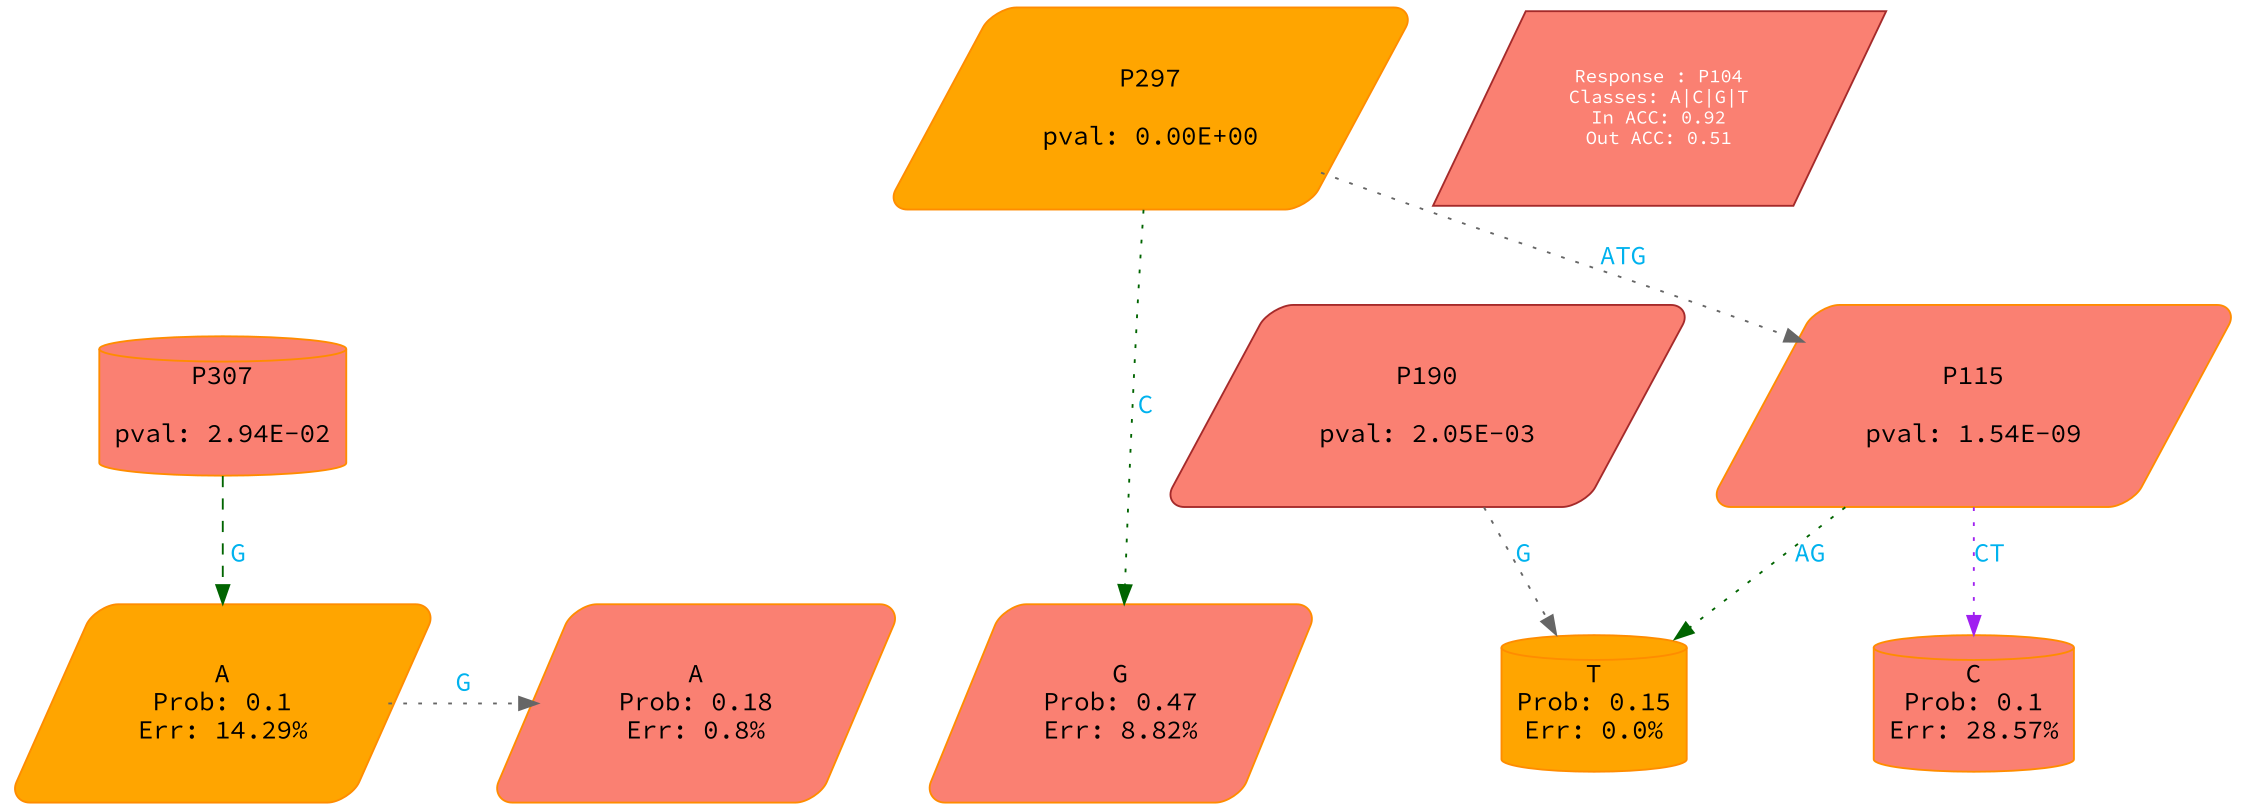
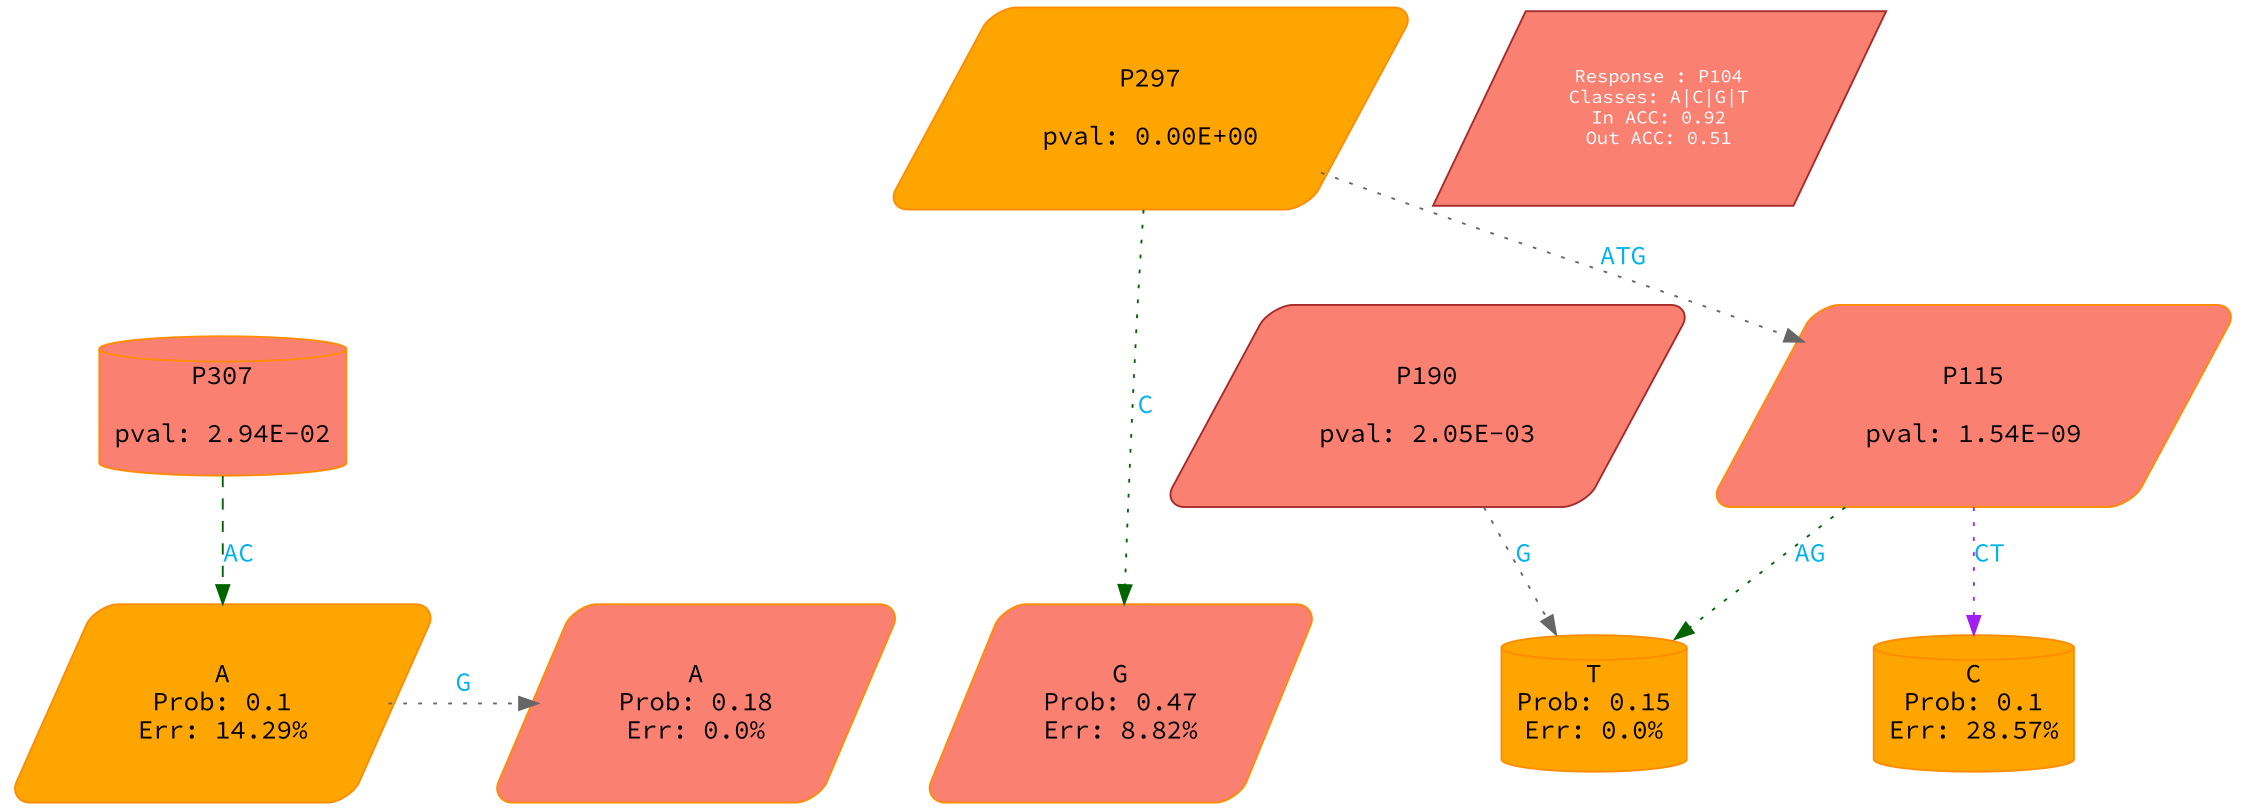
edge "P307 pval: 2.94E-02" -> "A Prob: 0.1 Err: 14.29%": label "G" -> "AC"
node "A Prob: 0.18 Err: 0.8%": label "A Prob: 0.18 Err: 0.8%" -> "A Prob: 0.18 Err: 0.0%"
node "C Prob: 0.1 Err: 28.57%": fillcolor salmon -> orange
